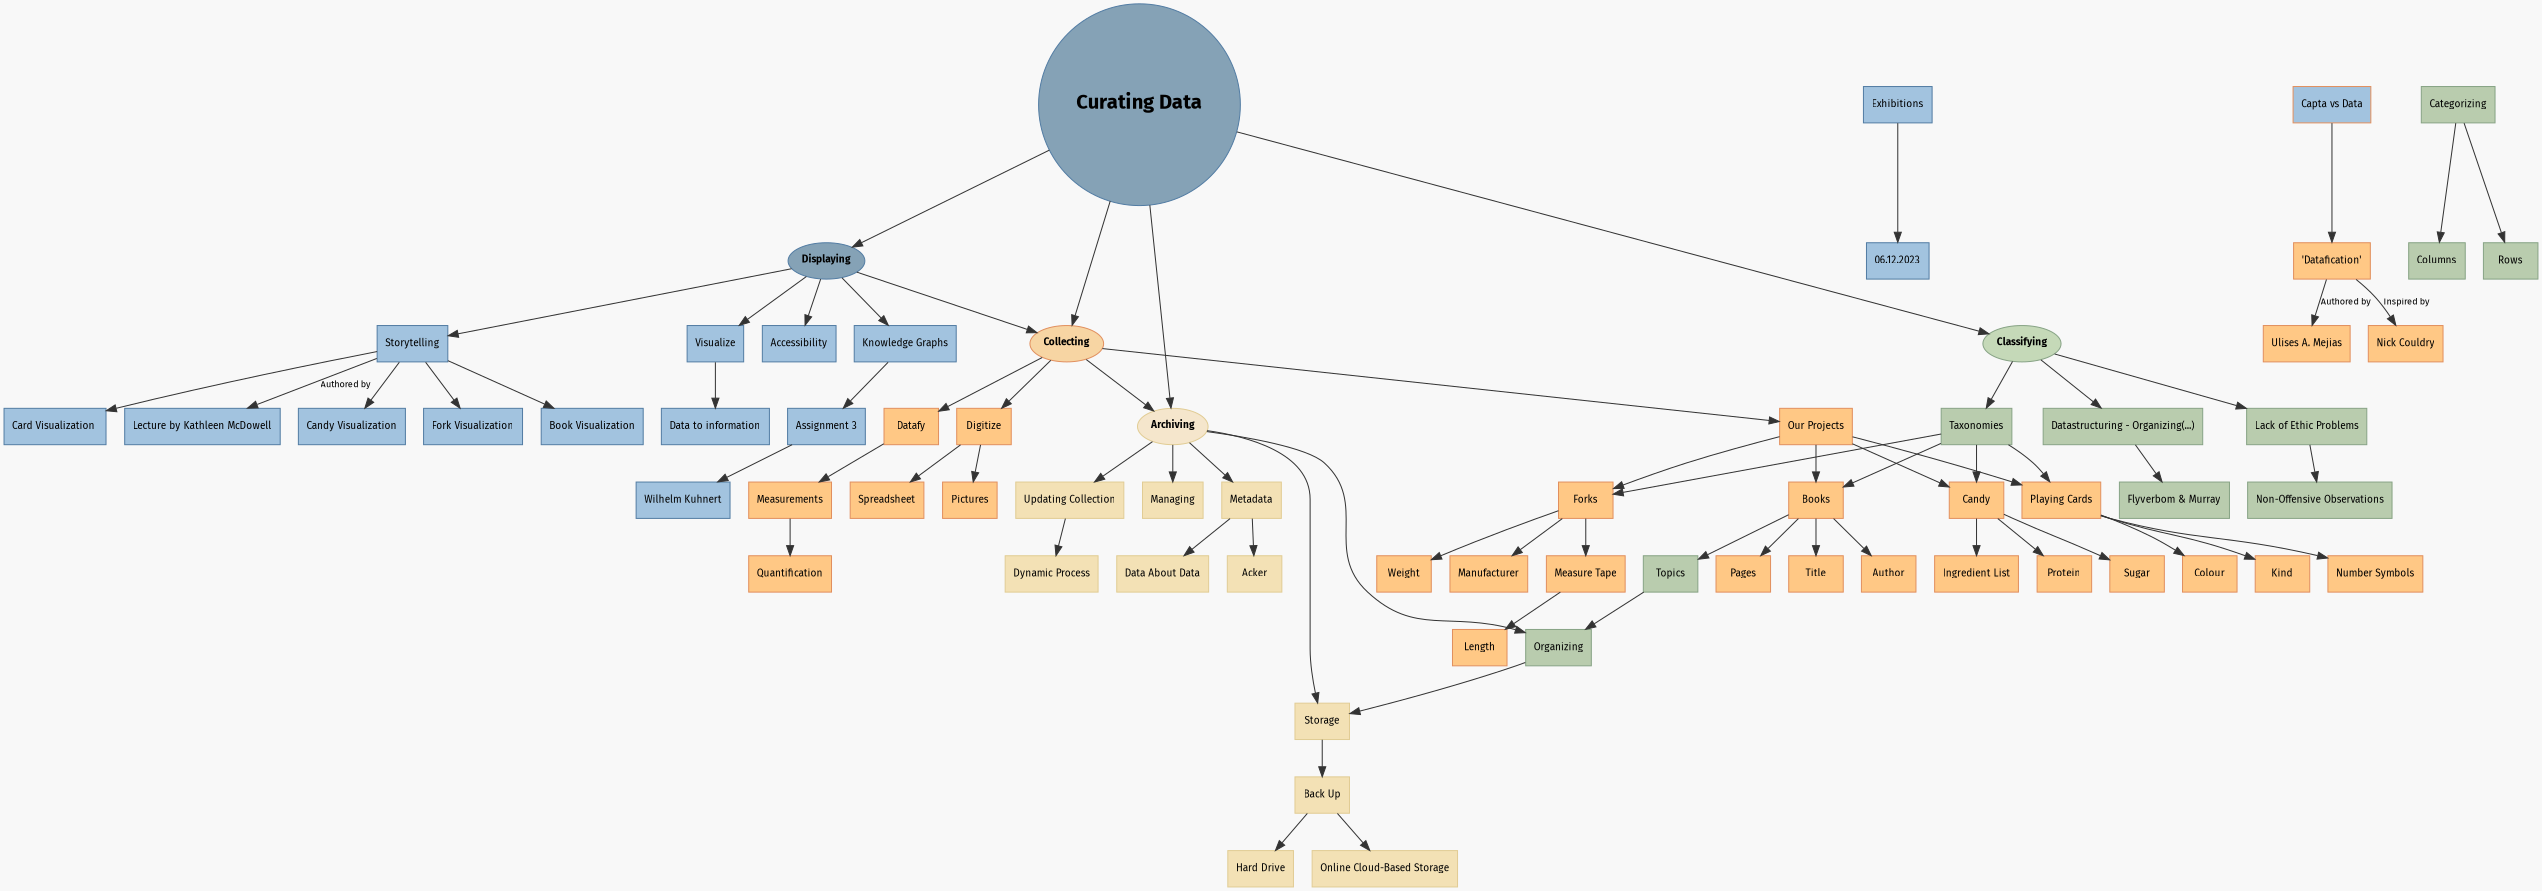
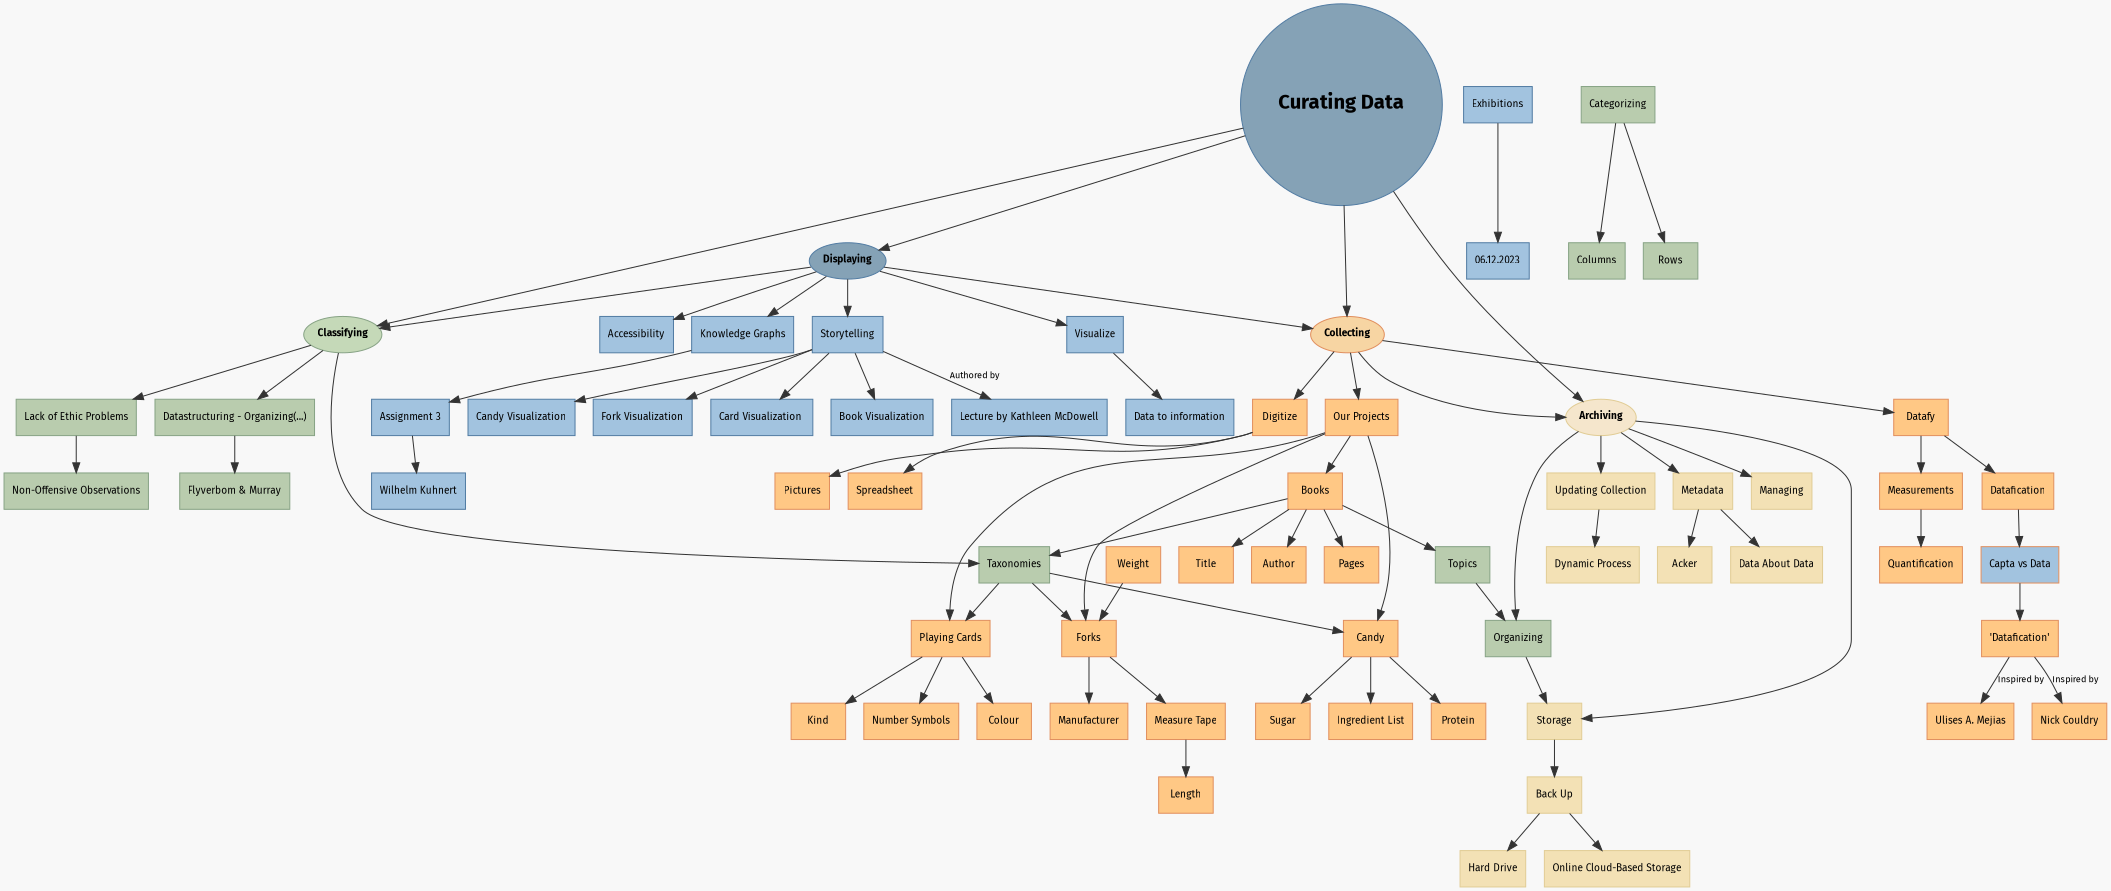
edge "Displaying" -> "Classifying": added
edge "'Datafication'" -> "Ulises A. Mejias": label "Authored by" -> "Inspired by"
edge "Taxonomies" -> "Books": reversed
node "Datafication": added
edge "Forks" -> "Weight": reversed
